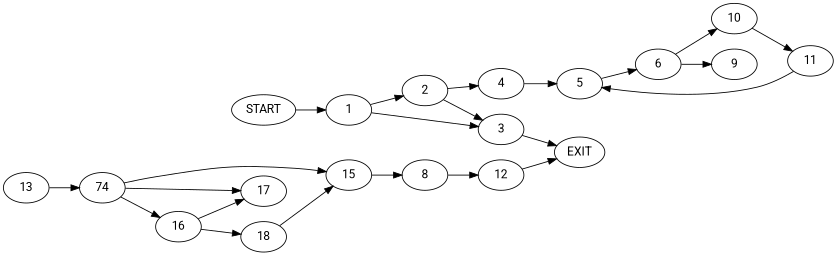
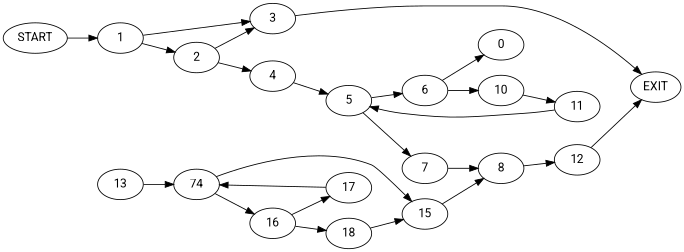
node "9": label "9" -> "0"
node "7": added
edge "74" -> "17": reversed
